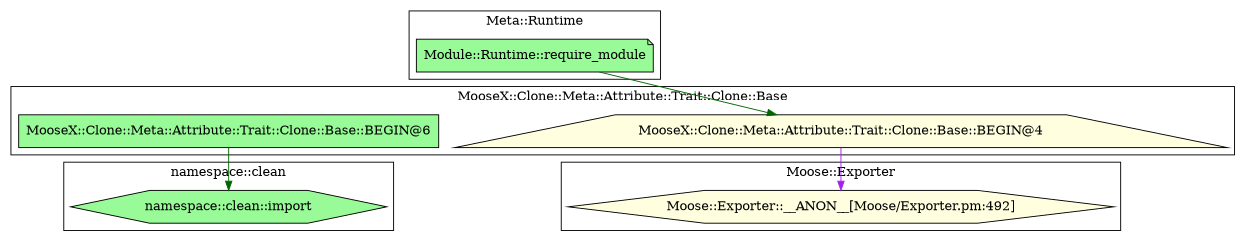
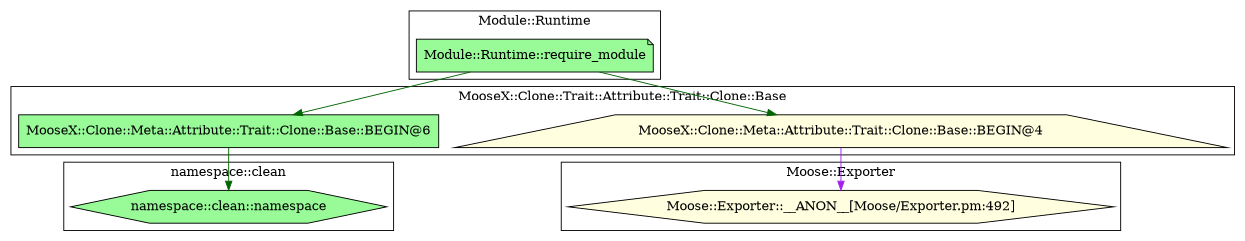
cluster "Meta::Runtime": label "Meta::Runtime" -> "Module::Runtime"
edge "Module::Runtime::require_module" -> "MooseX::Clone::Meta::Attribute::Trait::Clone::Base::BEGIN@6": added
cluster "MooseX::Clone::Meta::Attribute::Trait::Clone::Base": label "MooseX::Clone::Meta::Attribute::Trait::Clone::Base" -> "MooseX::Clone::Trait::Attribute::Trait::Clone::Base"
node "namespace::clean::import": label "namespace::clean::import" -> "namespace::clean::namespace"
